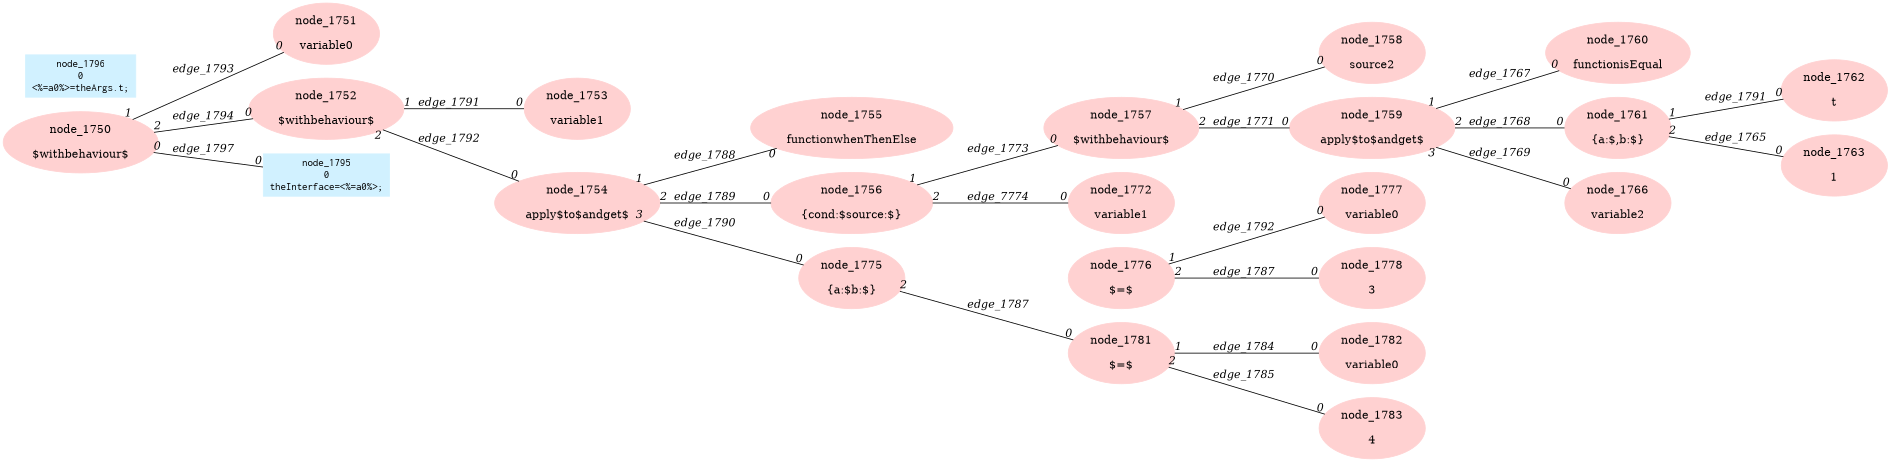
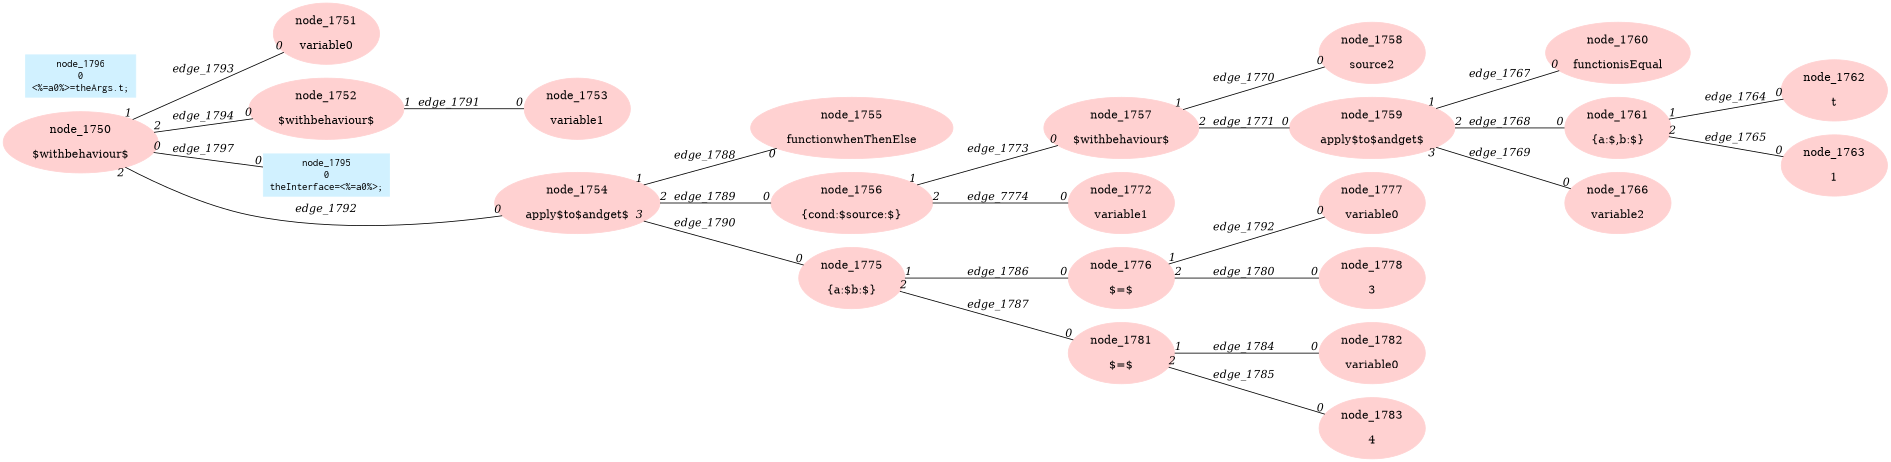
edge "node_1762 t" -- "node_1761 {a:$,b:$}": label "edge_1791" -> "edge_1764"
edge "node_1752 $withbehaviour$" -- "node_1754 apply$to$andget$": now "node_1750 $withbehaviour$" -- "node_1754 apply$to$andget$"
edge "node_1776 $=$" -- "node_1778 3": label "edge_1787" -> "edge_1780"
edge "node_1775 {a:$b:$}" -- "node_1776 $=$": added, label "edge_1786"
